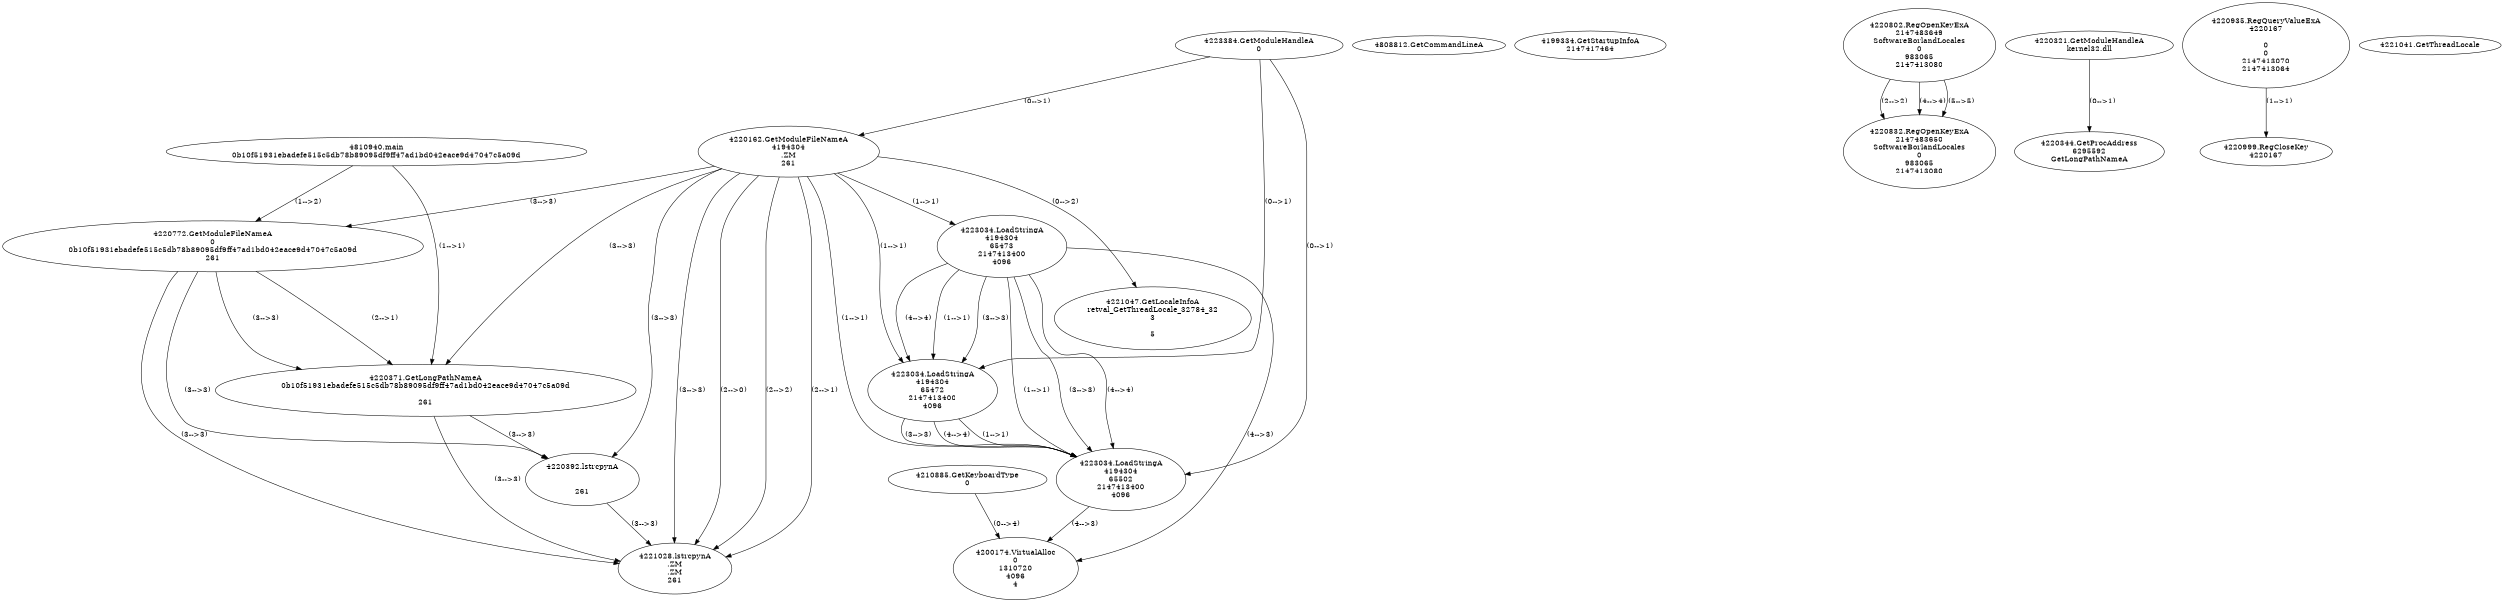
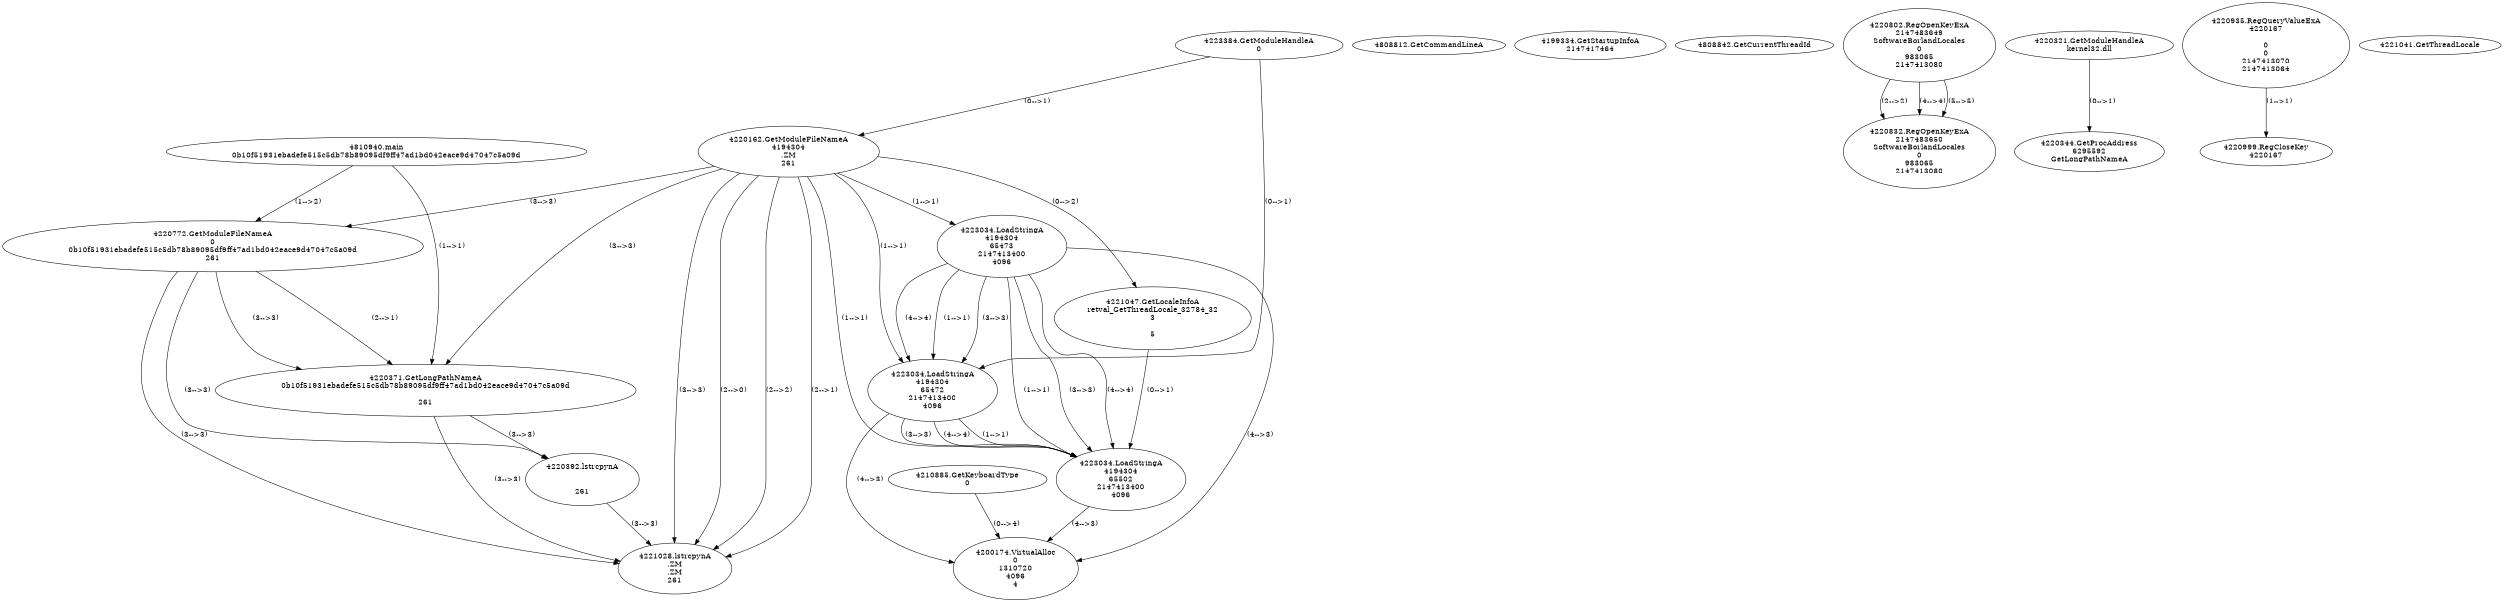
node "4808842.GetCurrentThreadId": added
edge "4223384.GetModuleHandleA 0" -> "4223034.LoadStringA 4194304 65502 2147413400 4096": now "4221047.GetLocaleInfoA retval_GetThreadLocale_32784_32 3 5" -> "4223034.LoadStringA 4194304 65502 2147413400 4096"
edge "4220162.GetModuleFileNameA 4194304 .ZM 261" -> "4220392.lstrcpynA 261": removed, label "(3-->3)"
edge "4223034.LoadStringA 4194304 65472 2147413400 4096" -> "4200174.VirtualAlloc 0 1310720 4096 4": added, label "(4-->3)"
